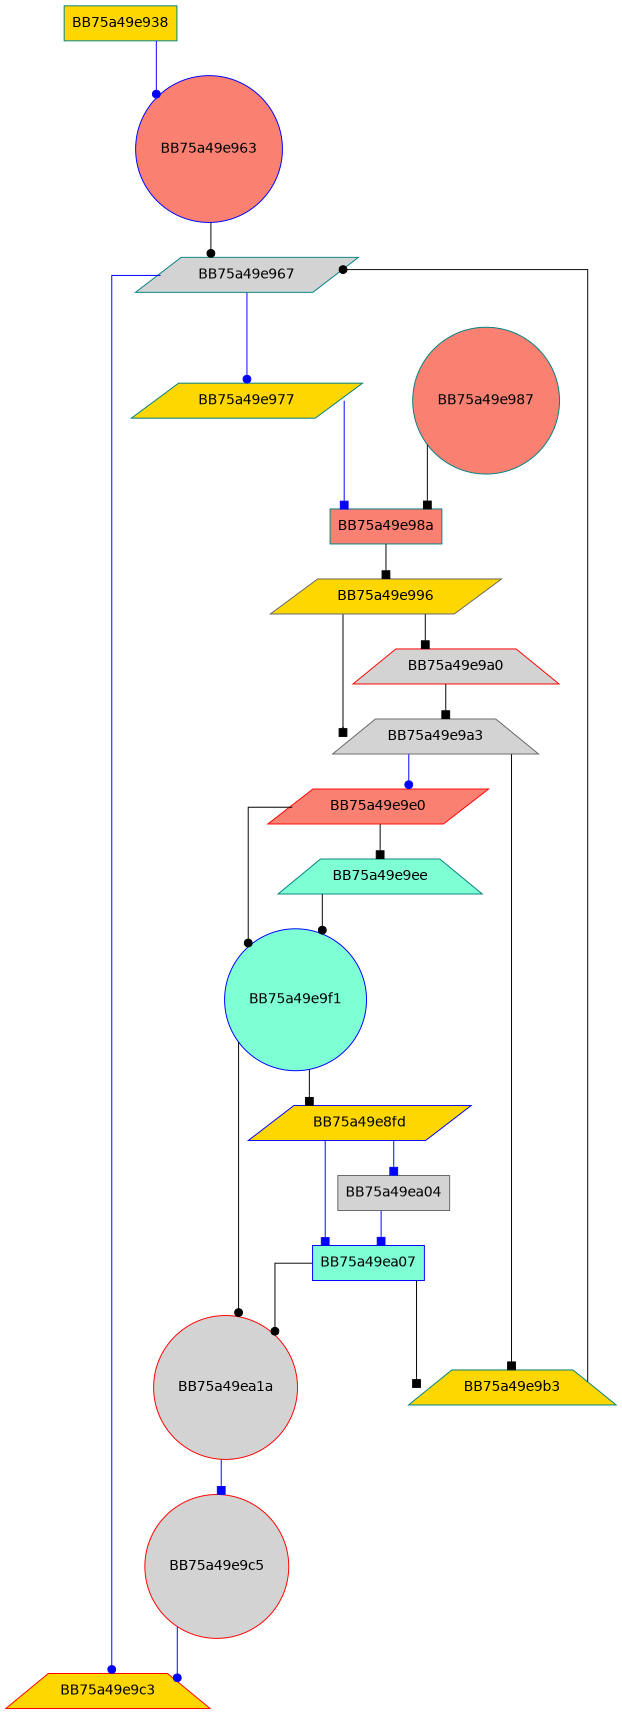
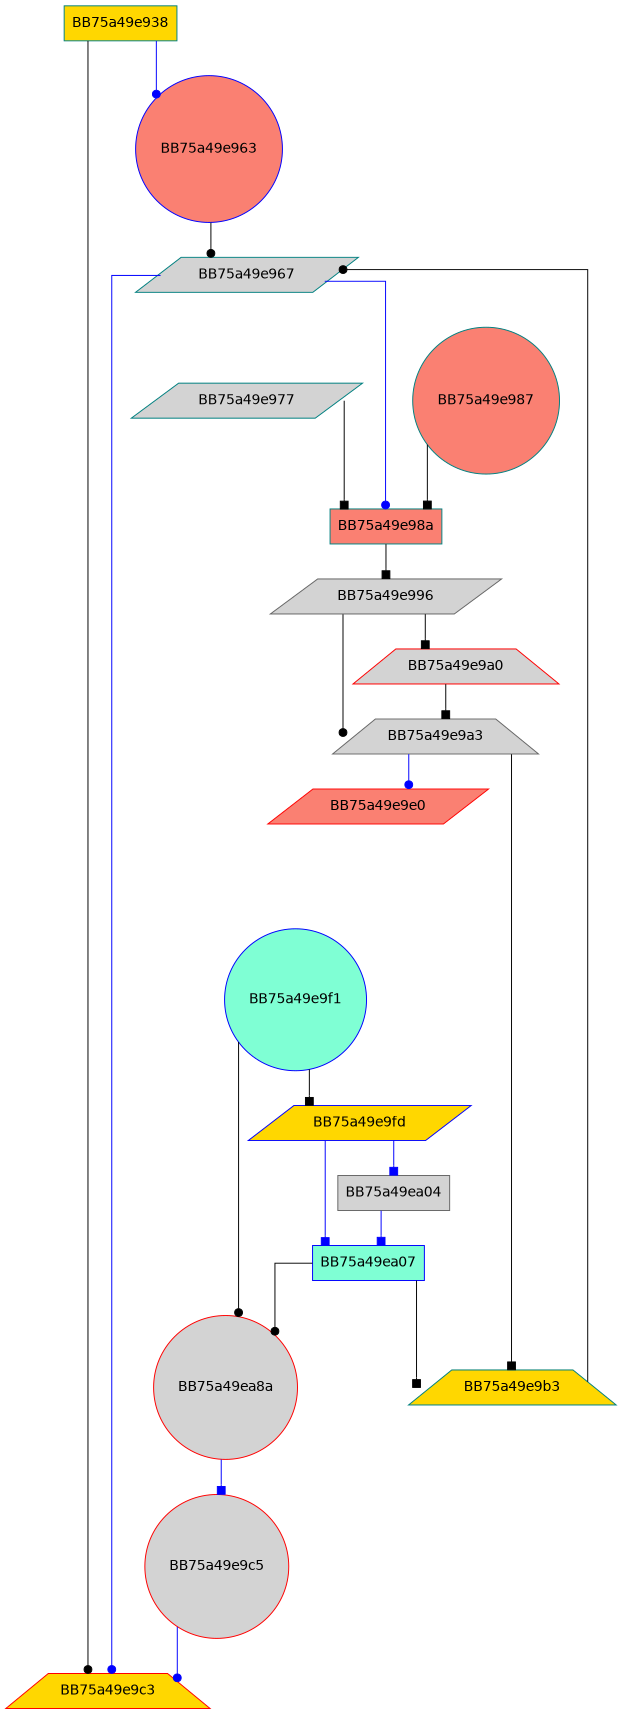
edge "BB75a49e967" -> "BB75a49e977": now "BB75a49e967" -> "BB75a49e98a"
node "BB75a49e977": fillcolor gold -> lightgrey
edge "BB75a49e977" -> "BB75a49e98a": color blue -> black
node "BB75a49e996": fillcolor gold -> lightgrey
edge "BB75a49e996" -> "BB75a49e9a3": arrowhead box -> dot
edge "BB75a49e9e0" -> "BB75a49e9f1": removed
edge "BB75a49e938" -> "BB75a49e9c3": added
node "BB75a49e9ee": removed
node "BB75a49e8fd": label "BB75a49e8fd" -> "BB75a49e9fd"
node "BB75a49ea1a": label "BB75a49ea1a" -> "BB75a49ea8a"
